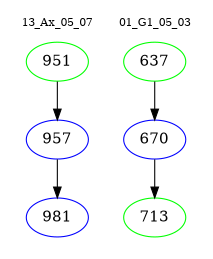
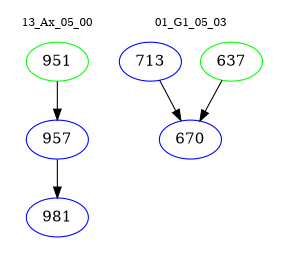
cluster "13_Ax_05_07": label "13_Ax_05_07" -> "13_Ax_05_00"
edge "670" -> "713": reversed
node "713": color green -> blue
